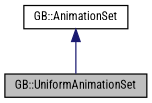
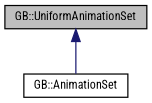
edge "GB::UniformAnimationSet" -> "GB::AnimationSet": reversed
